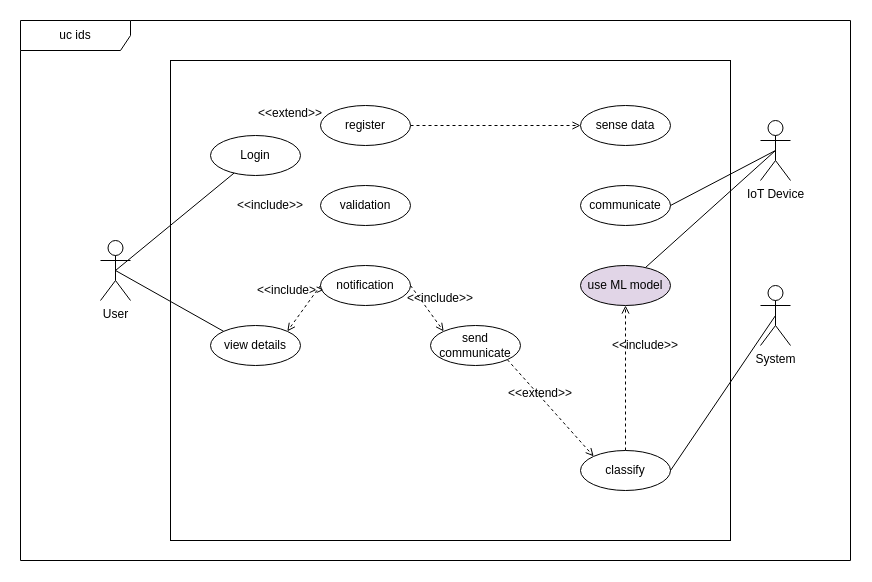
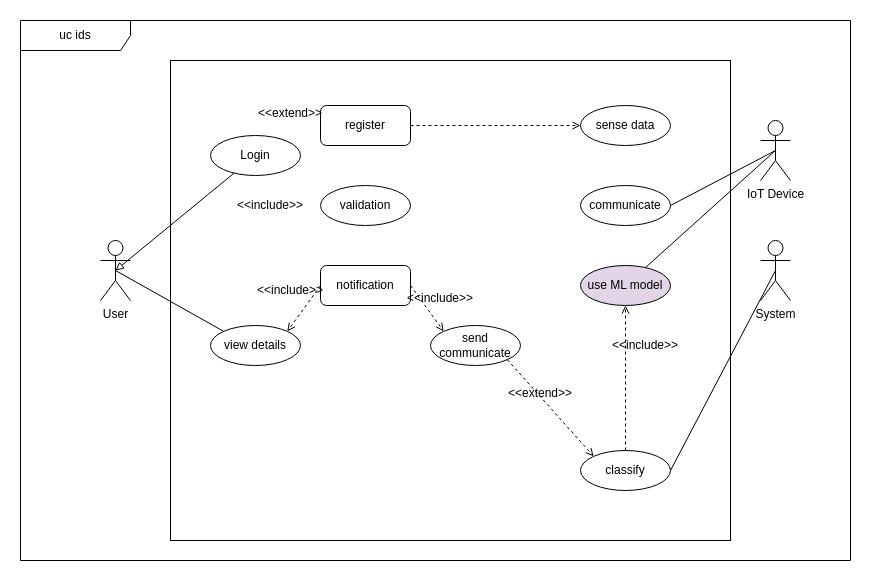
node "register": shape ellipse -> rounded rectangle
edge "Login" -- "User": arrowhead none -> block
node "notification": shape ellipse -> rounded rectangle
node "System": moved (776, 316) -> (776, 271)
